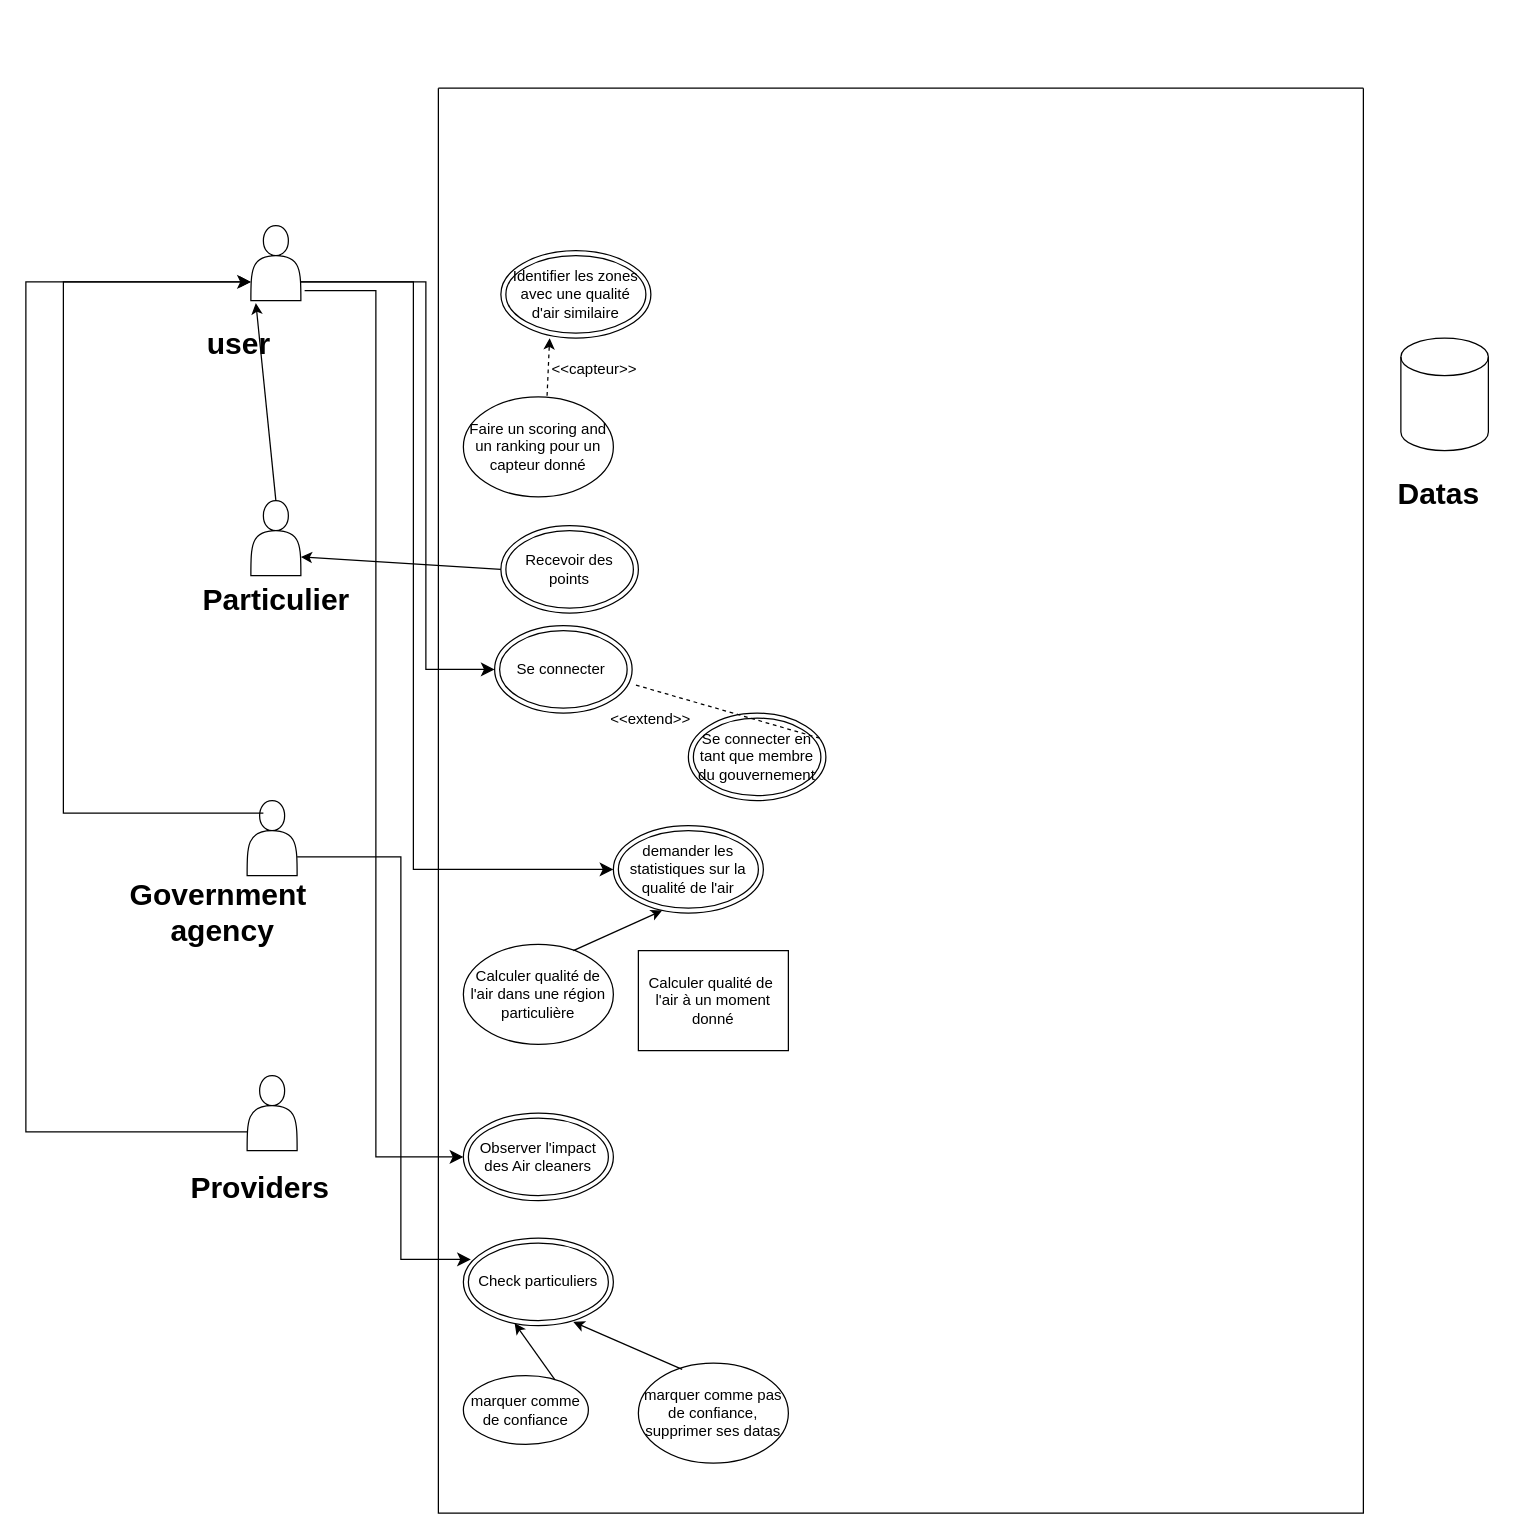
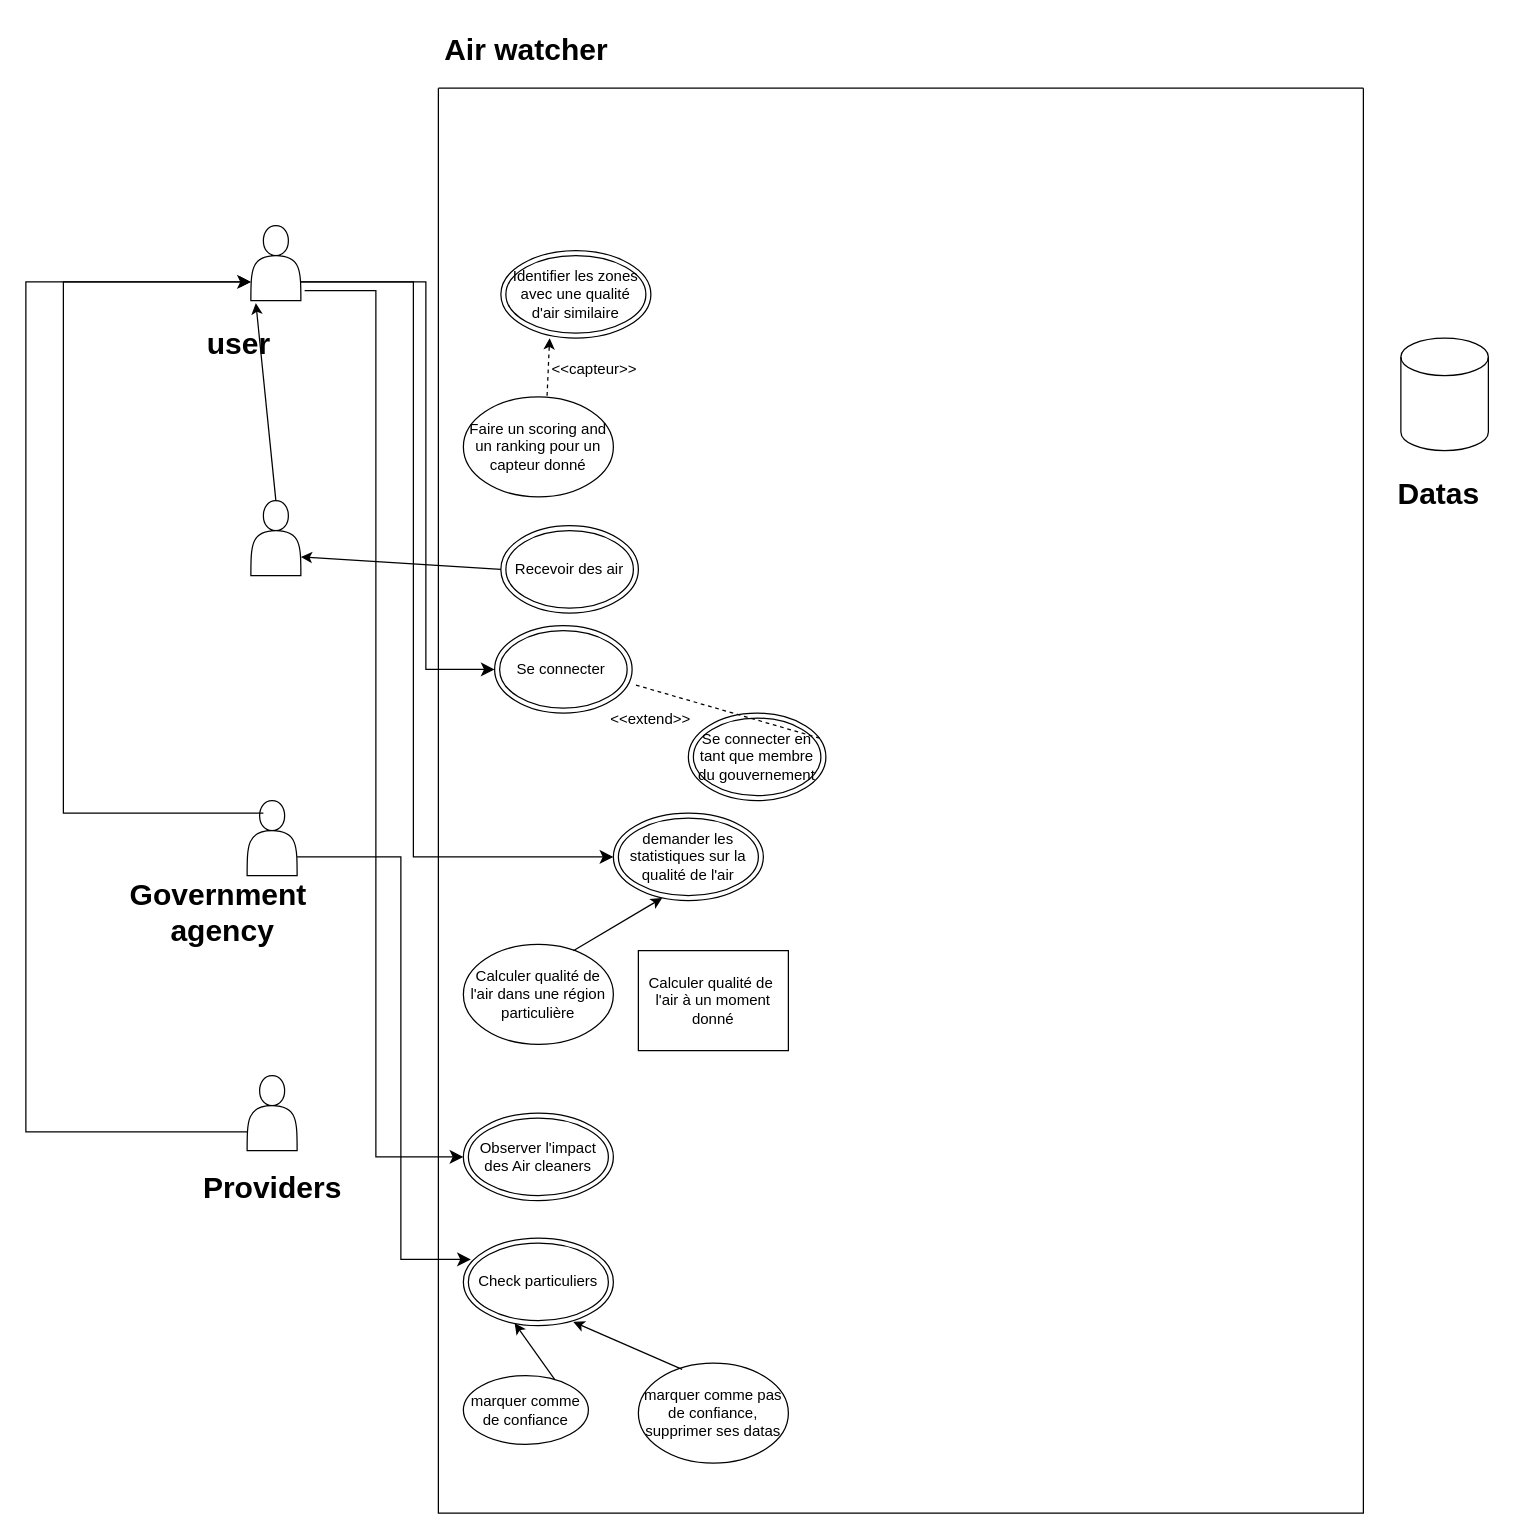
node "Air watcher": added
node "Recevoir des points": label "Recevoir des points" -> "Recevoir des air"
node "Particulier": removed
node "demander les statistiques sur la qualité de l'air": moved (688, 869) -> (688, 857)
node "Providers": moved (259, 1188) -> (272, 1188)
